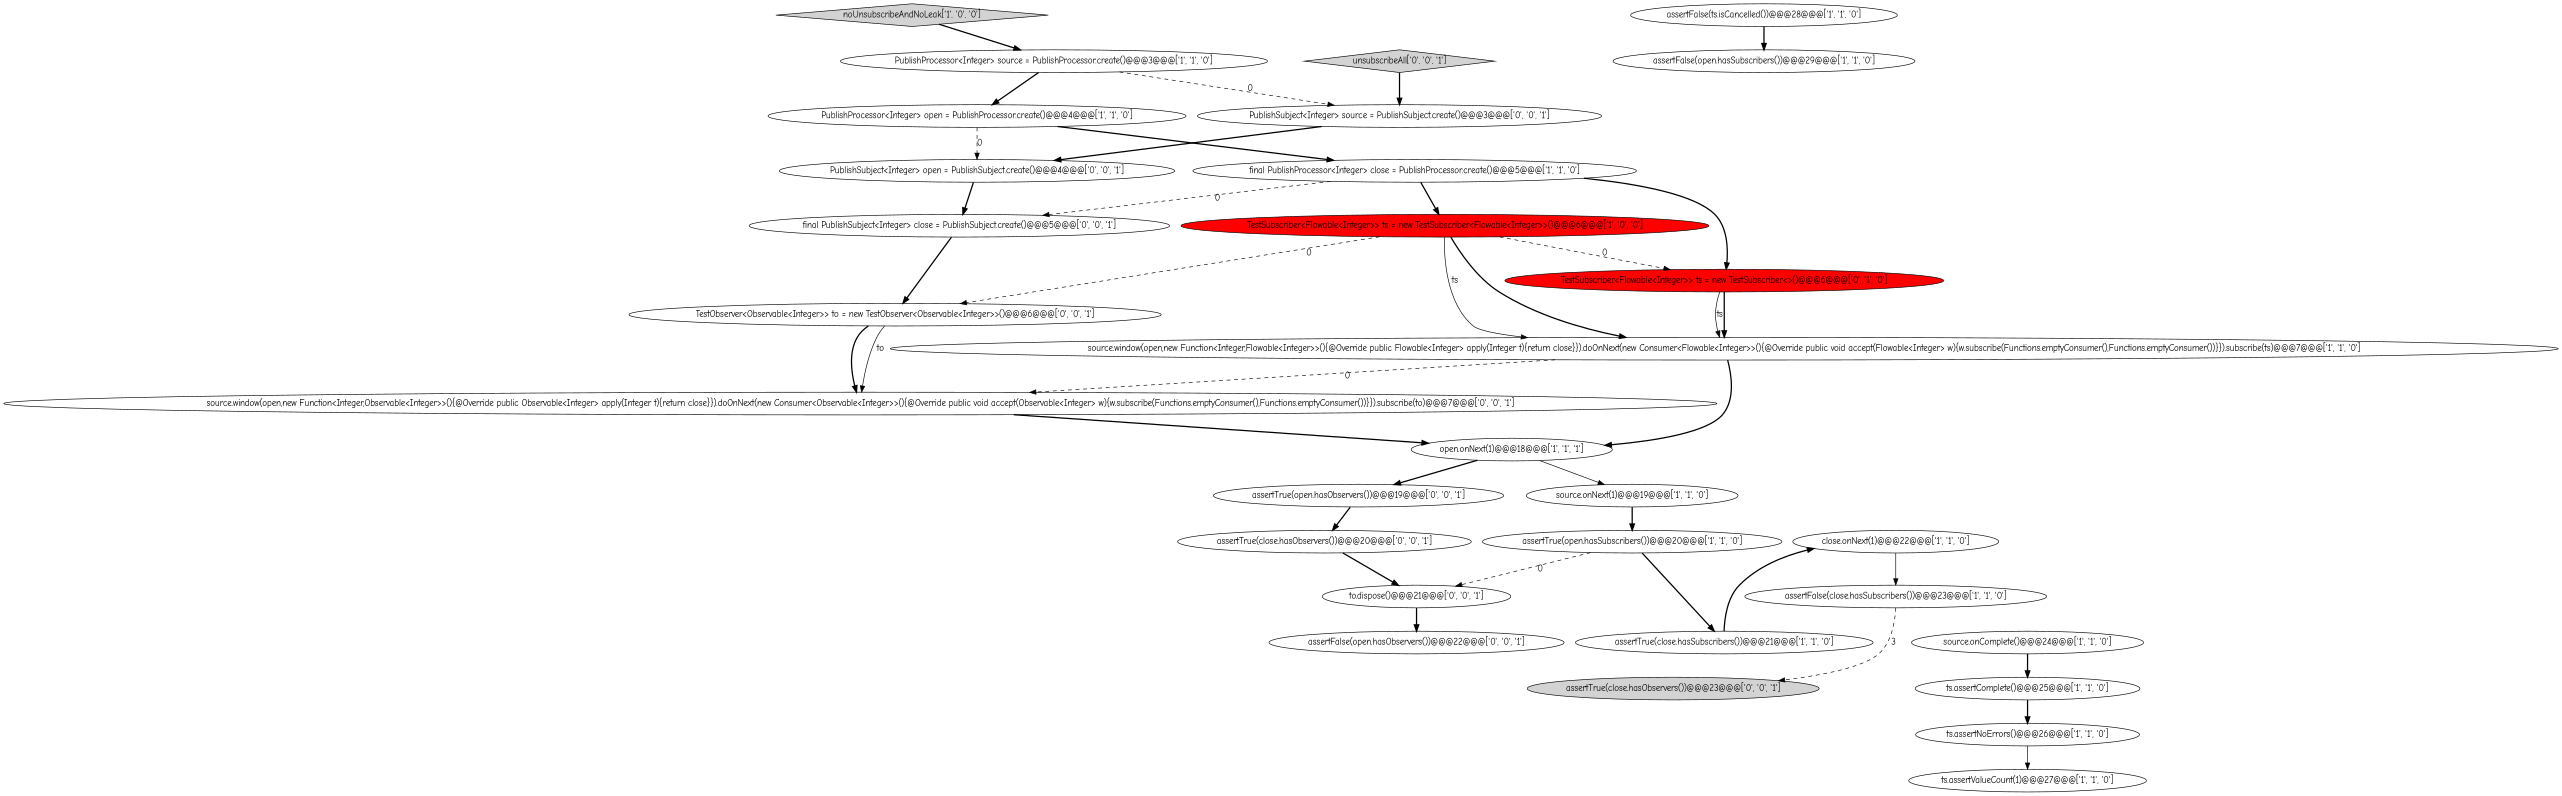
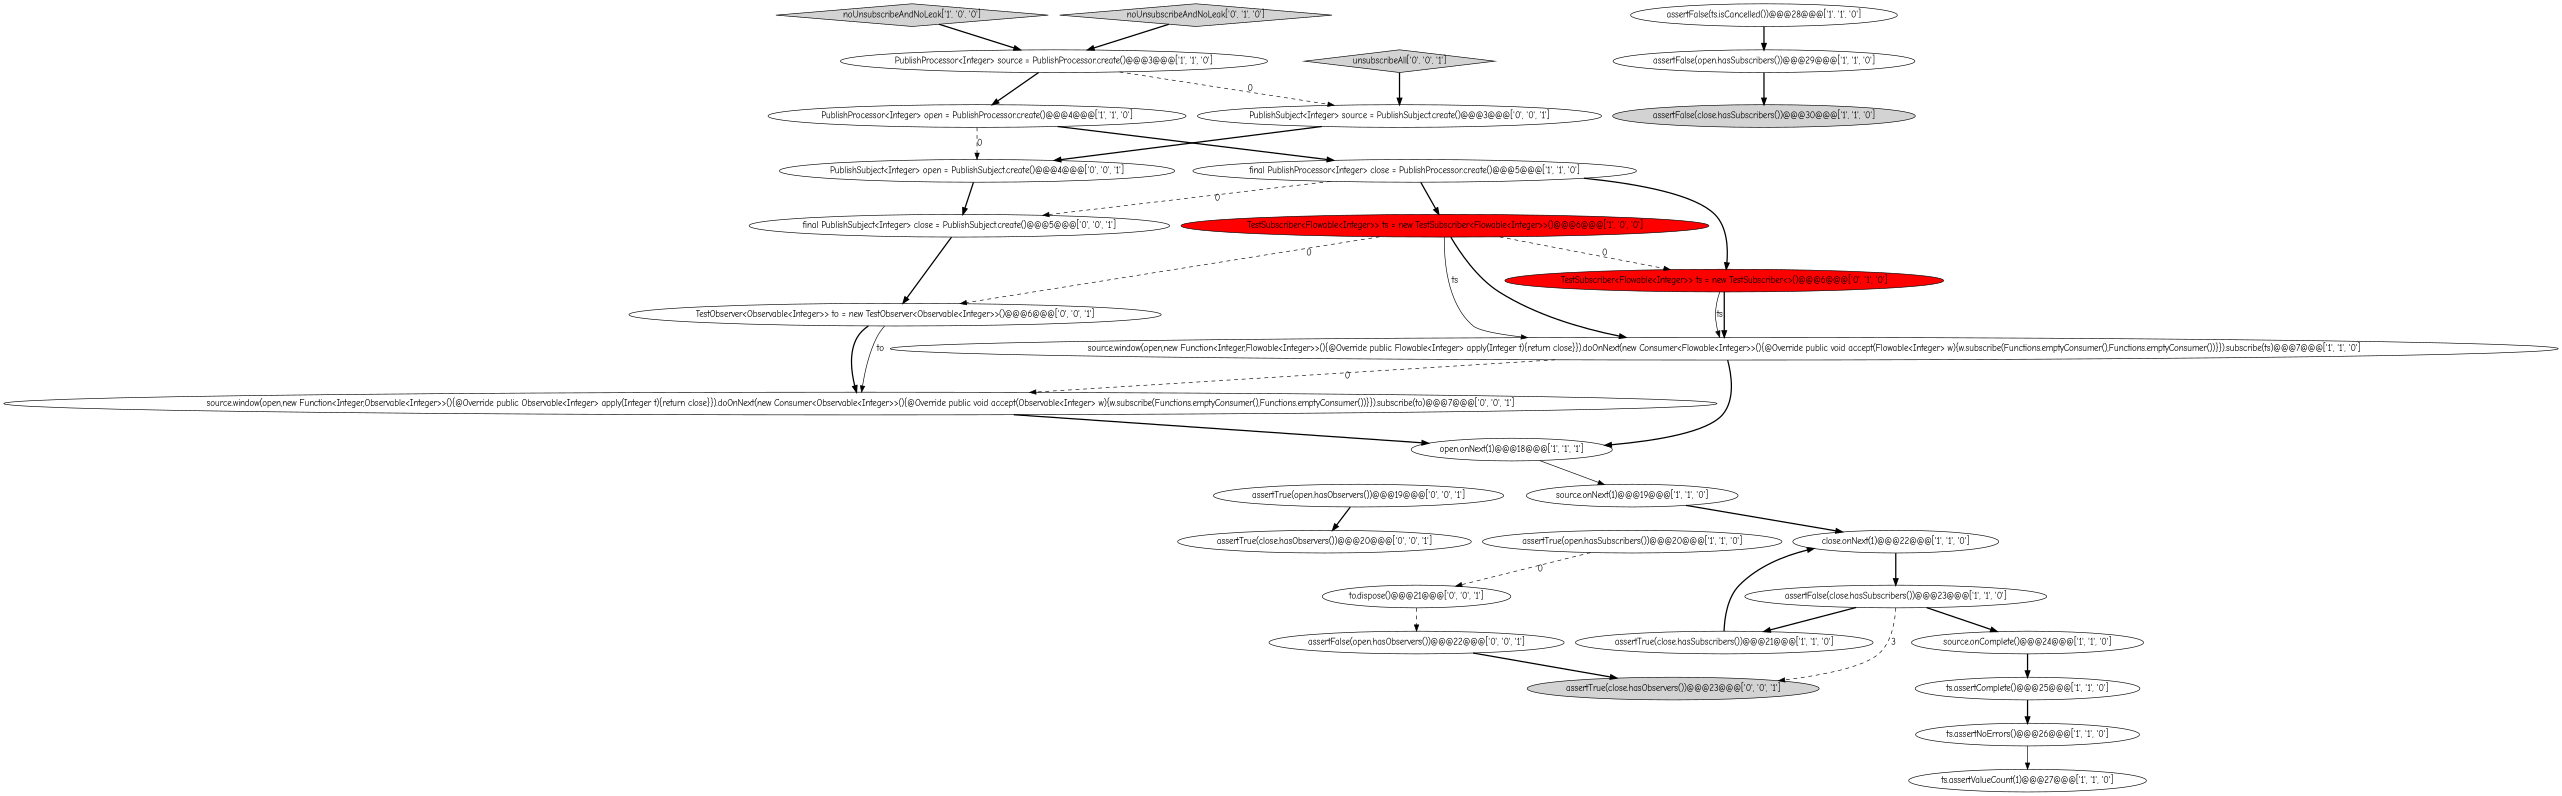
node "noUnsubscribeAndNoLeak['0', '1', '0']": added
node "assertFalse(close.hasSubscribers())@@@30@@@['1', '1', '0']": added
edge "open.onNext(1)@@@18@@@['1', '1', '1']" -> "assertTrue(open.hasObservers())@@@19@@@['0', '0', '1']": removed
edge "source.onNext(1)@@@19@@@['1', '1', '0']" -> "assertTrue(open.hasSubscribers())@@@20@@@['1', '1', '0']": now "source.onNext(1)@@@19@@@['1', '1', '0']" -> "close.onNext(1)@@@22@@@['1', '1', '0']"
edge "close.onNext(1)@@@22@@@['1', '1', '0']" -> "assertFalse(close.hasSubscribers())@@@23@@@['1', '1', '0']": style solid -> bold
edge "assertTrue(close.hasObservers())@@@20@@@['0', '0', '1']" -> "to.dispose()@@@21@@@['0', '0', '1']": removed
edge "assertTrue(open.hasSubscribers())@@@20@@@['1', '1', '0']" -> "assertTrue(close.hasSubscribers())@@@21@@@['1', '1', '0']": now "assertFalse(close.hasSubscribers())@@@23@@@['1', '1', '0']" -> "assertTrue(close.hasSubscribers())@@@21@@@['1', '1', '0']"
edge "to.dispose()@@@21@@@['0', '0', '1']" -> "assertFalse(open.hasObservers())@@@22@@@['0', '0', '1']": style bold -> dashed
edge "assertFalse(close.hasSubscribers())@@@23@@@['1', '1', '0']" -> "source.onComplete()@@@24@@@['1', '1', '0']": added
edge "assertFalse(open.hasObservers())@@@22@@@['0', '0', '1']" -> "assertTrue(close.hasObservers())@@@23@@@['0', '0', '1']": added
